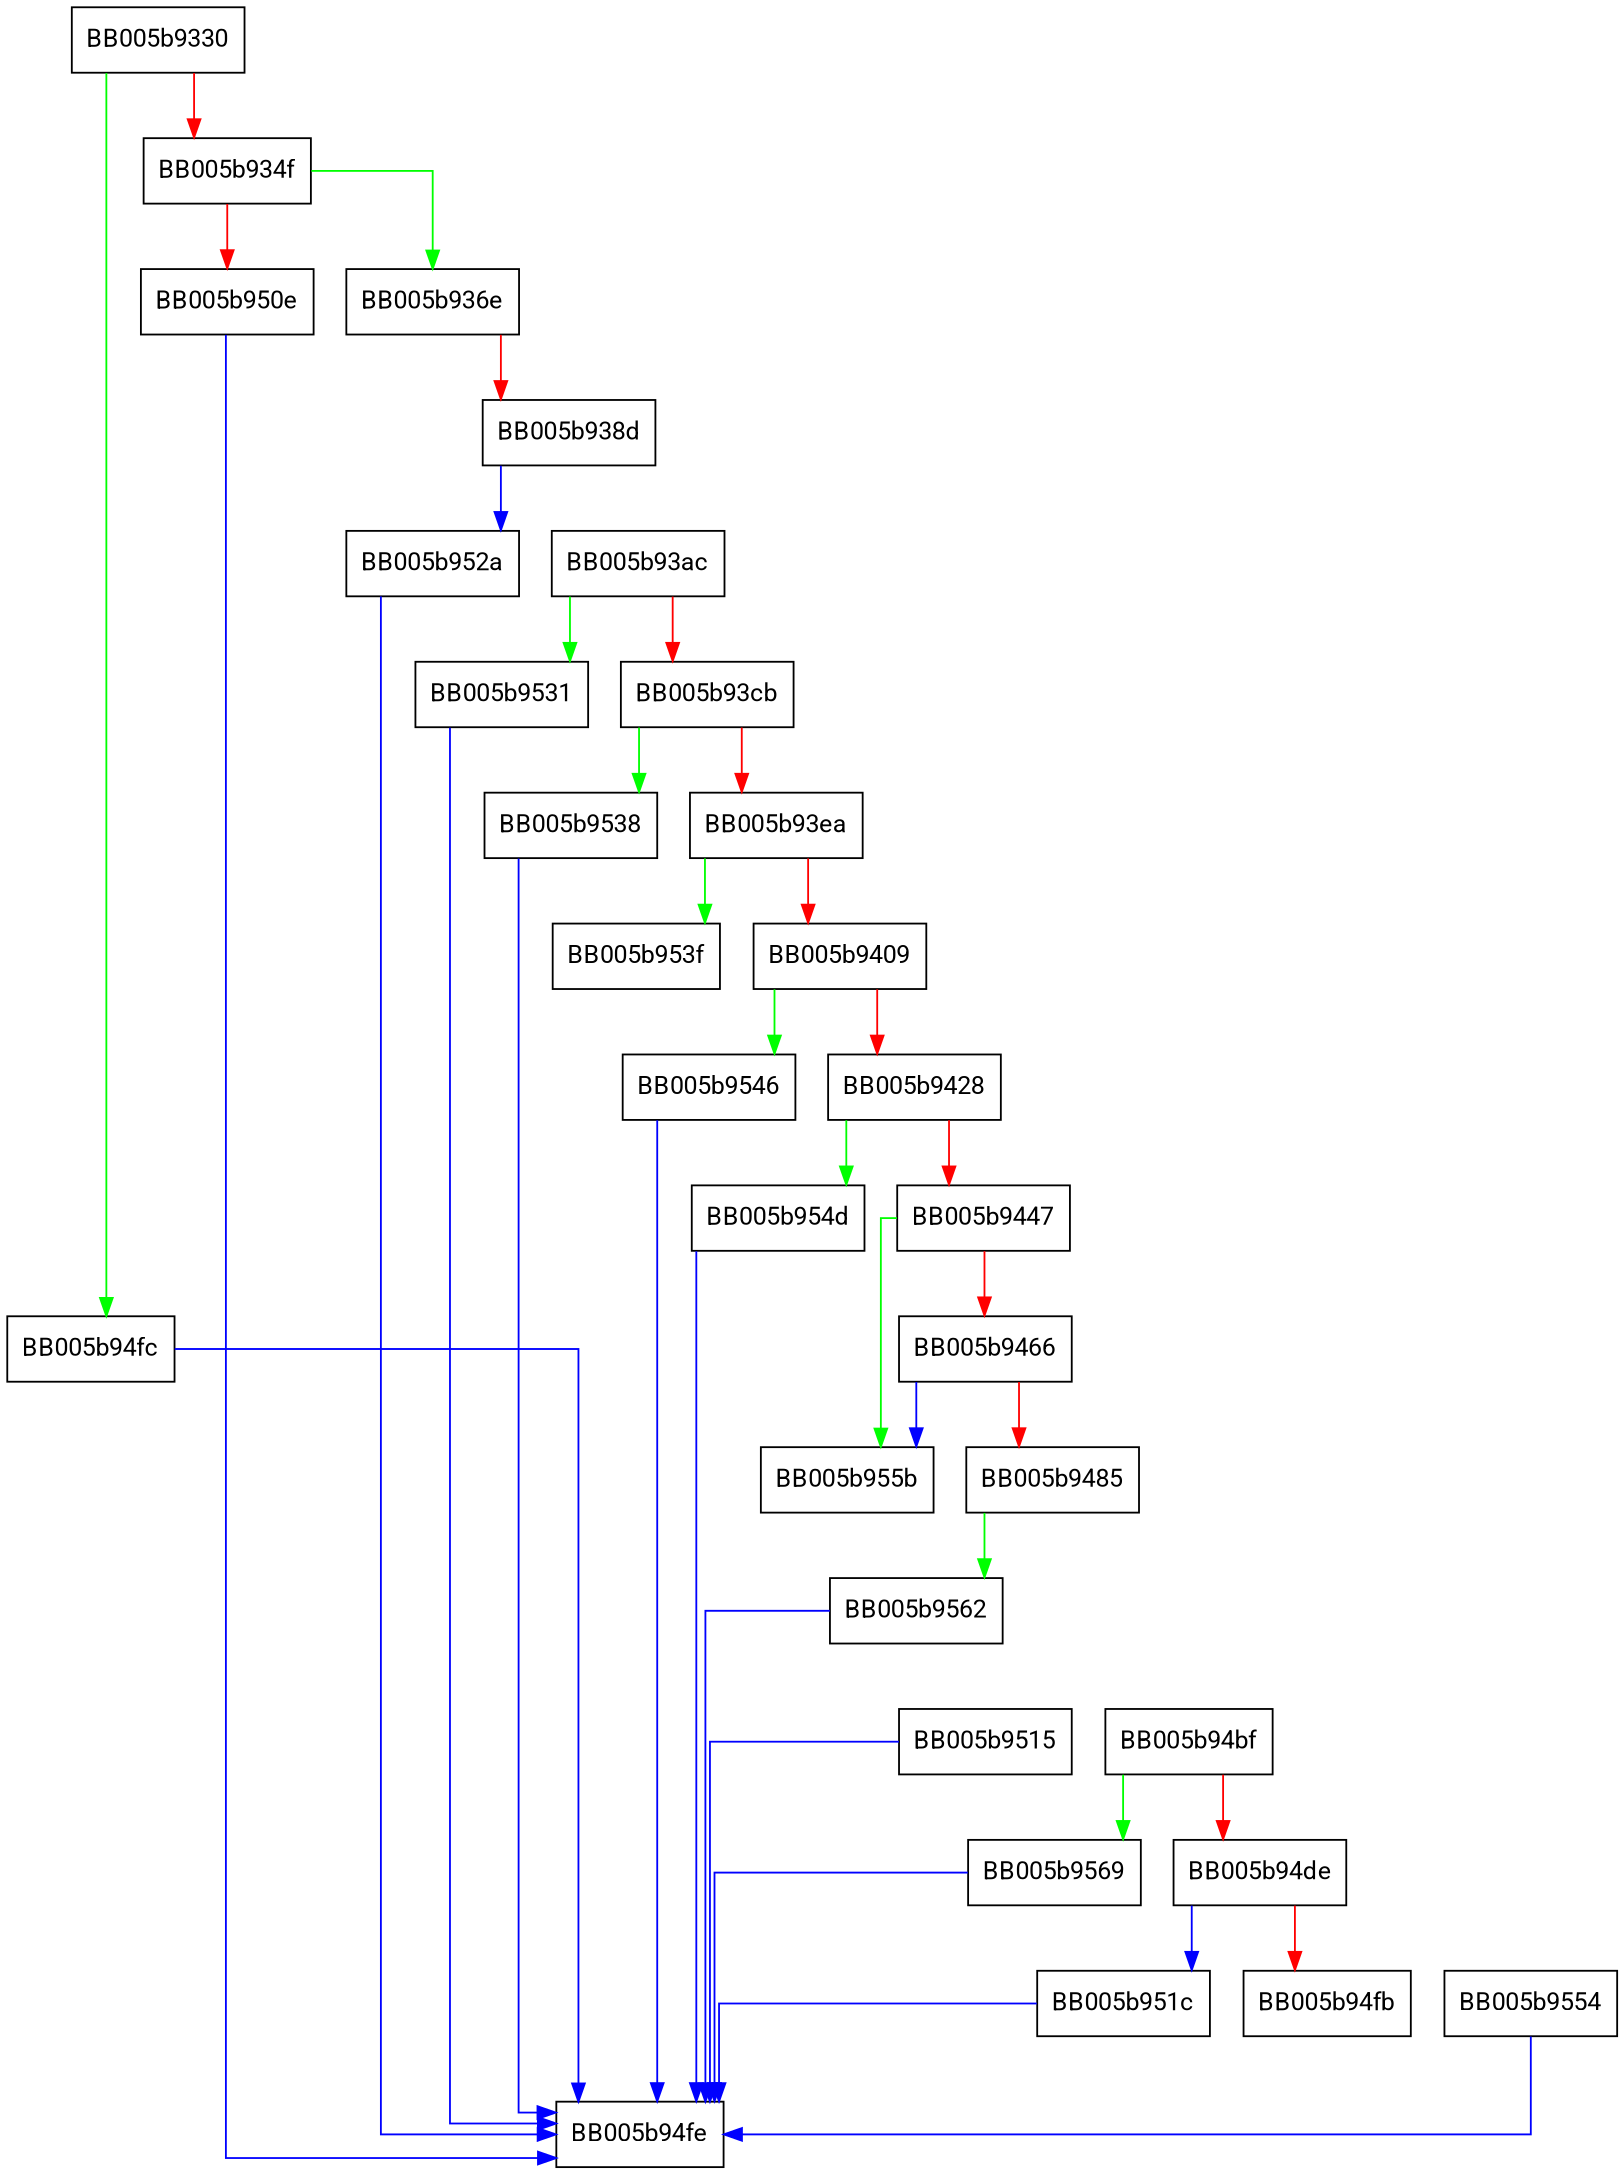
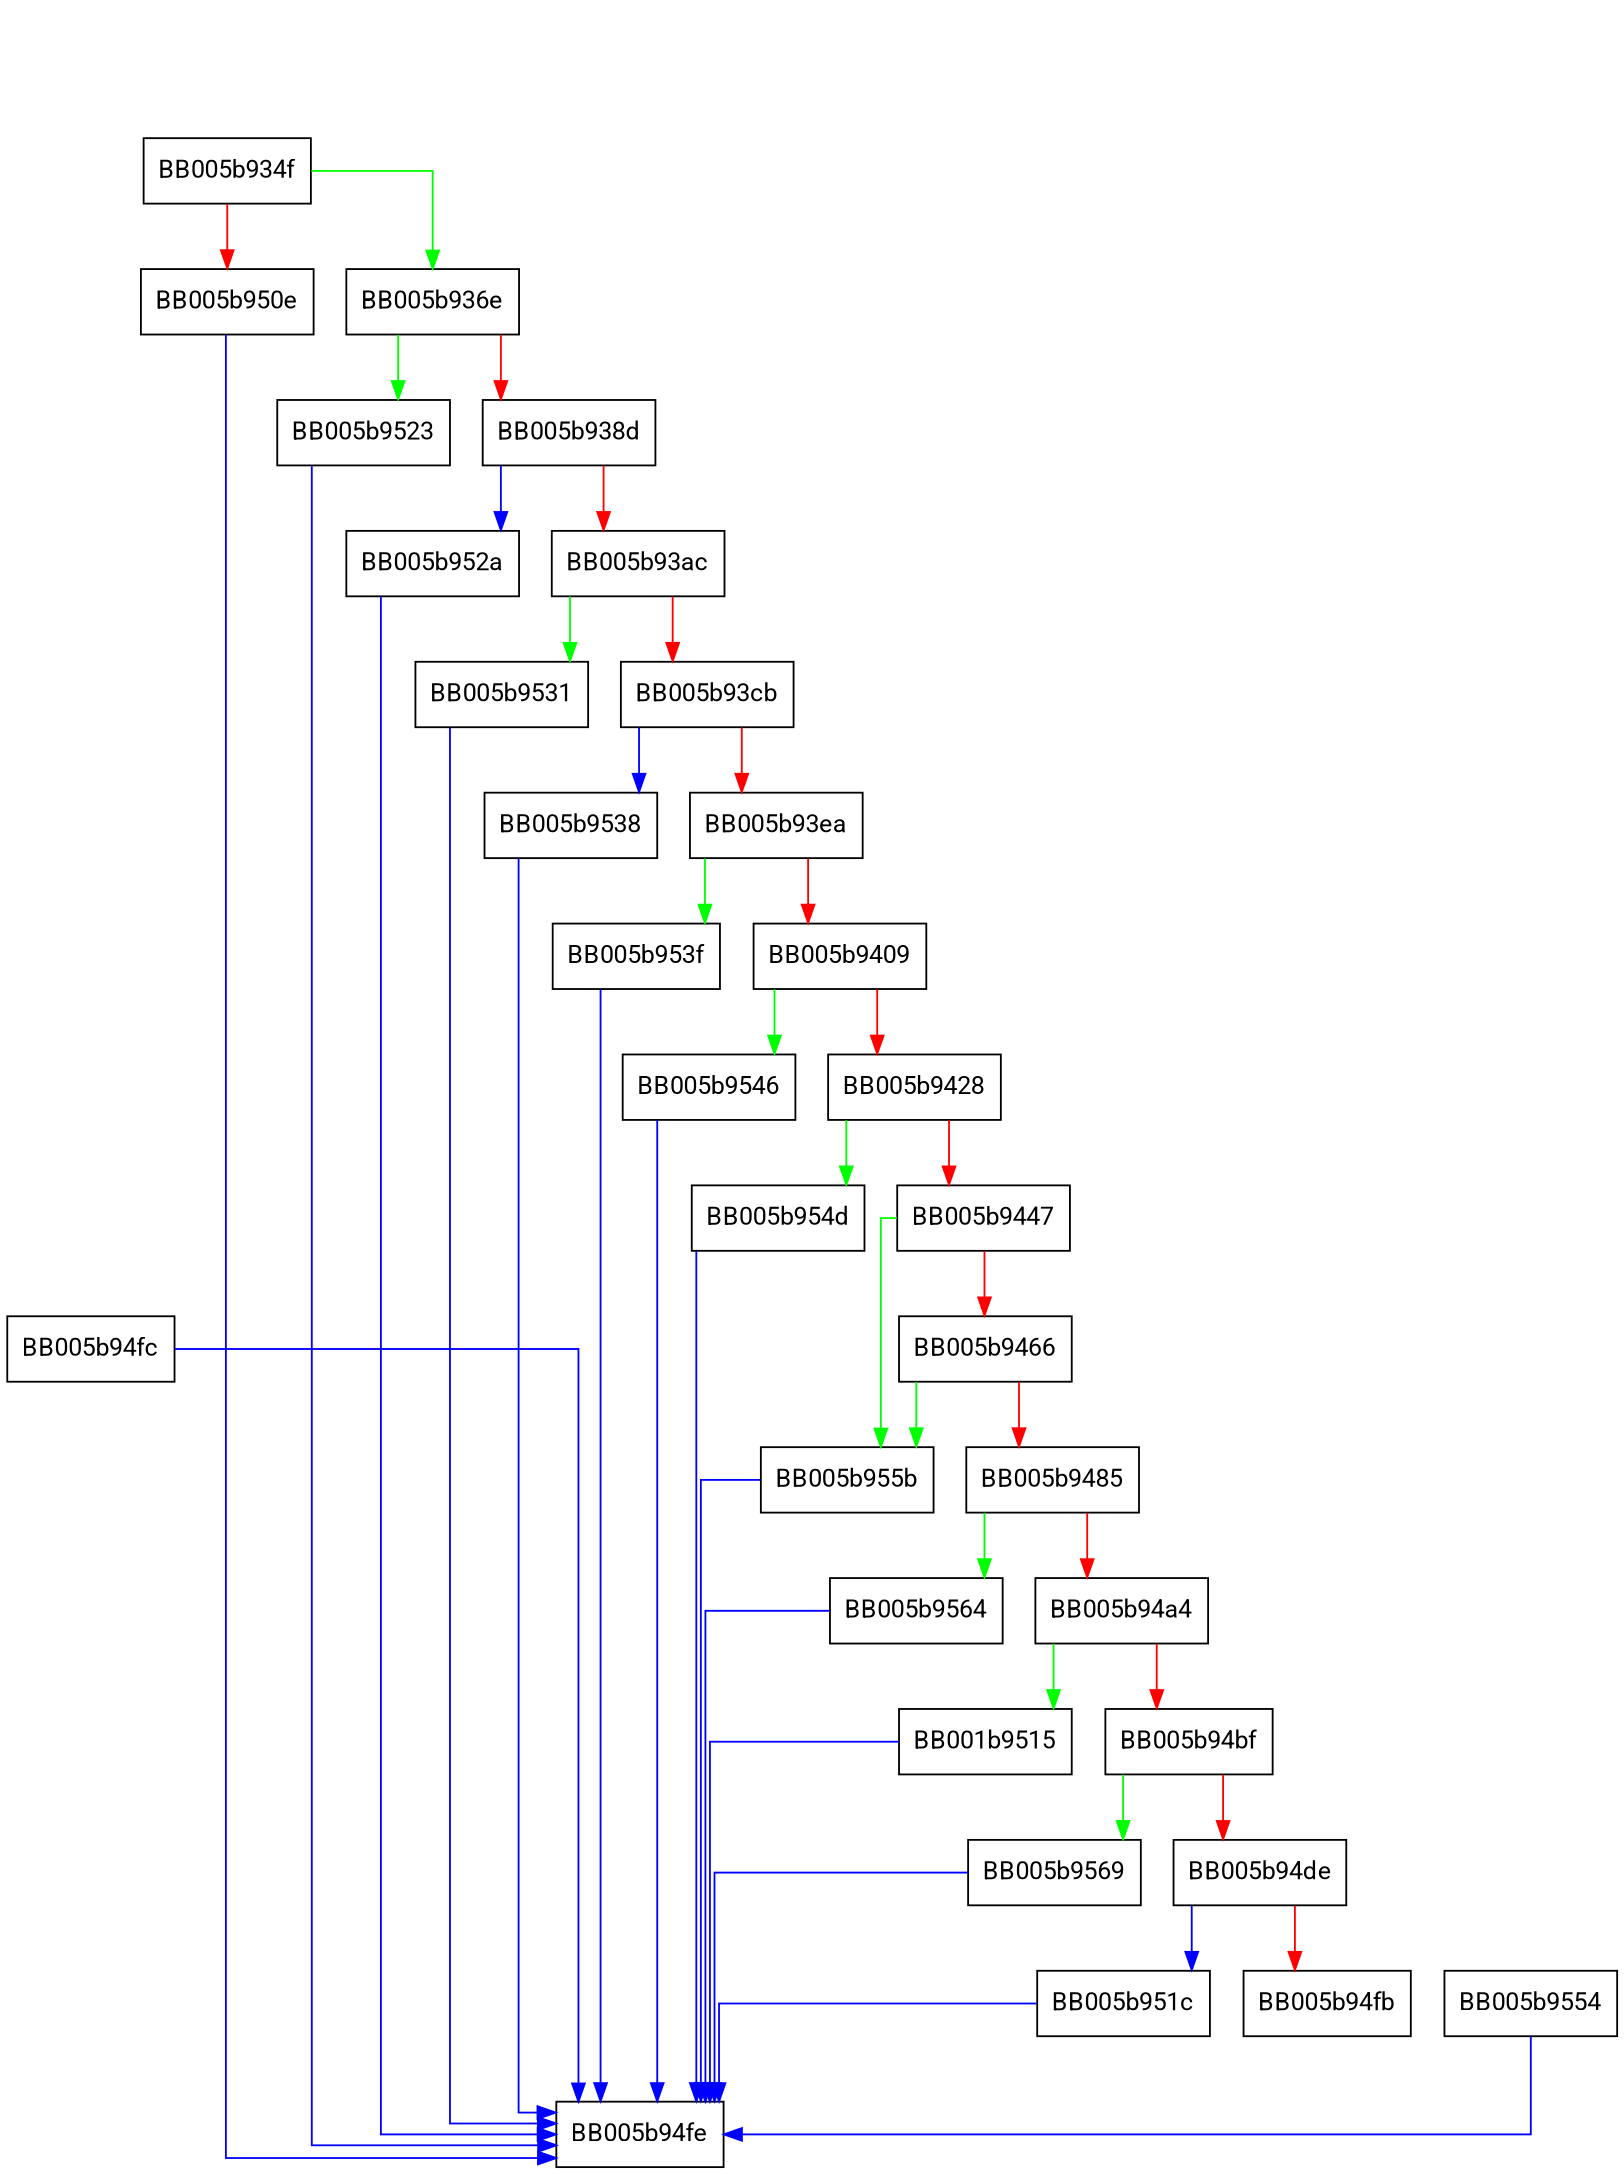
node "BB005b9330": removed
node "BB005b9523": added
edge "BB005b938d" -> "BB005b93ac": added
edge "BB005b93cb" -> "BB005b9538": color green -> blue
edge "BB005b9466" -> "BB005b955b": color blue -> green
edge "BB005b953f" -> "BB005b94fe": added
node "BB005b9562": label "BB005b9562" -> "BB005b9564"
node "BB005b94a4": added
node "BB005b9515": label "BB005b9515" -> "BB001b9515"
edge "BB005b955b" -> "BB005b94fe": added
